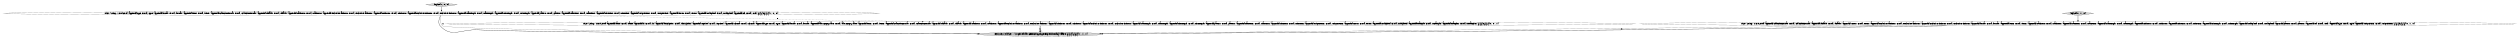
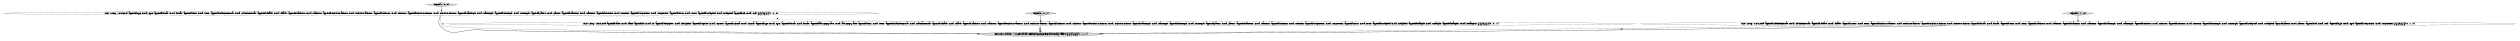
node "keySet['0', '0', '1']": added
